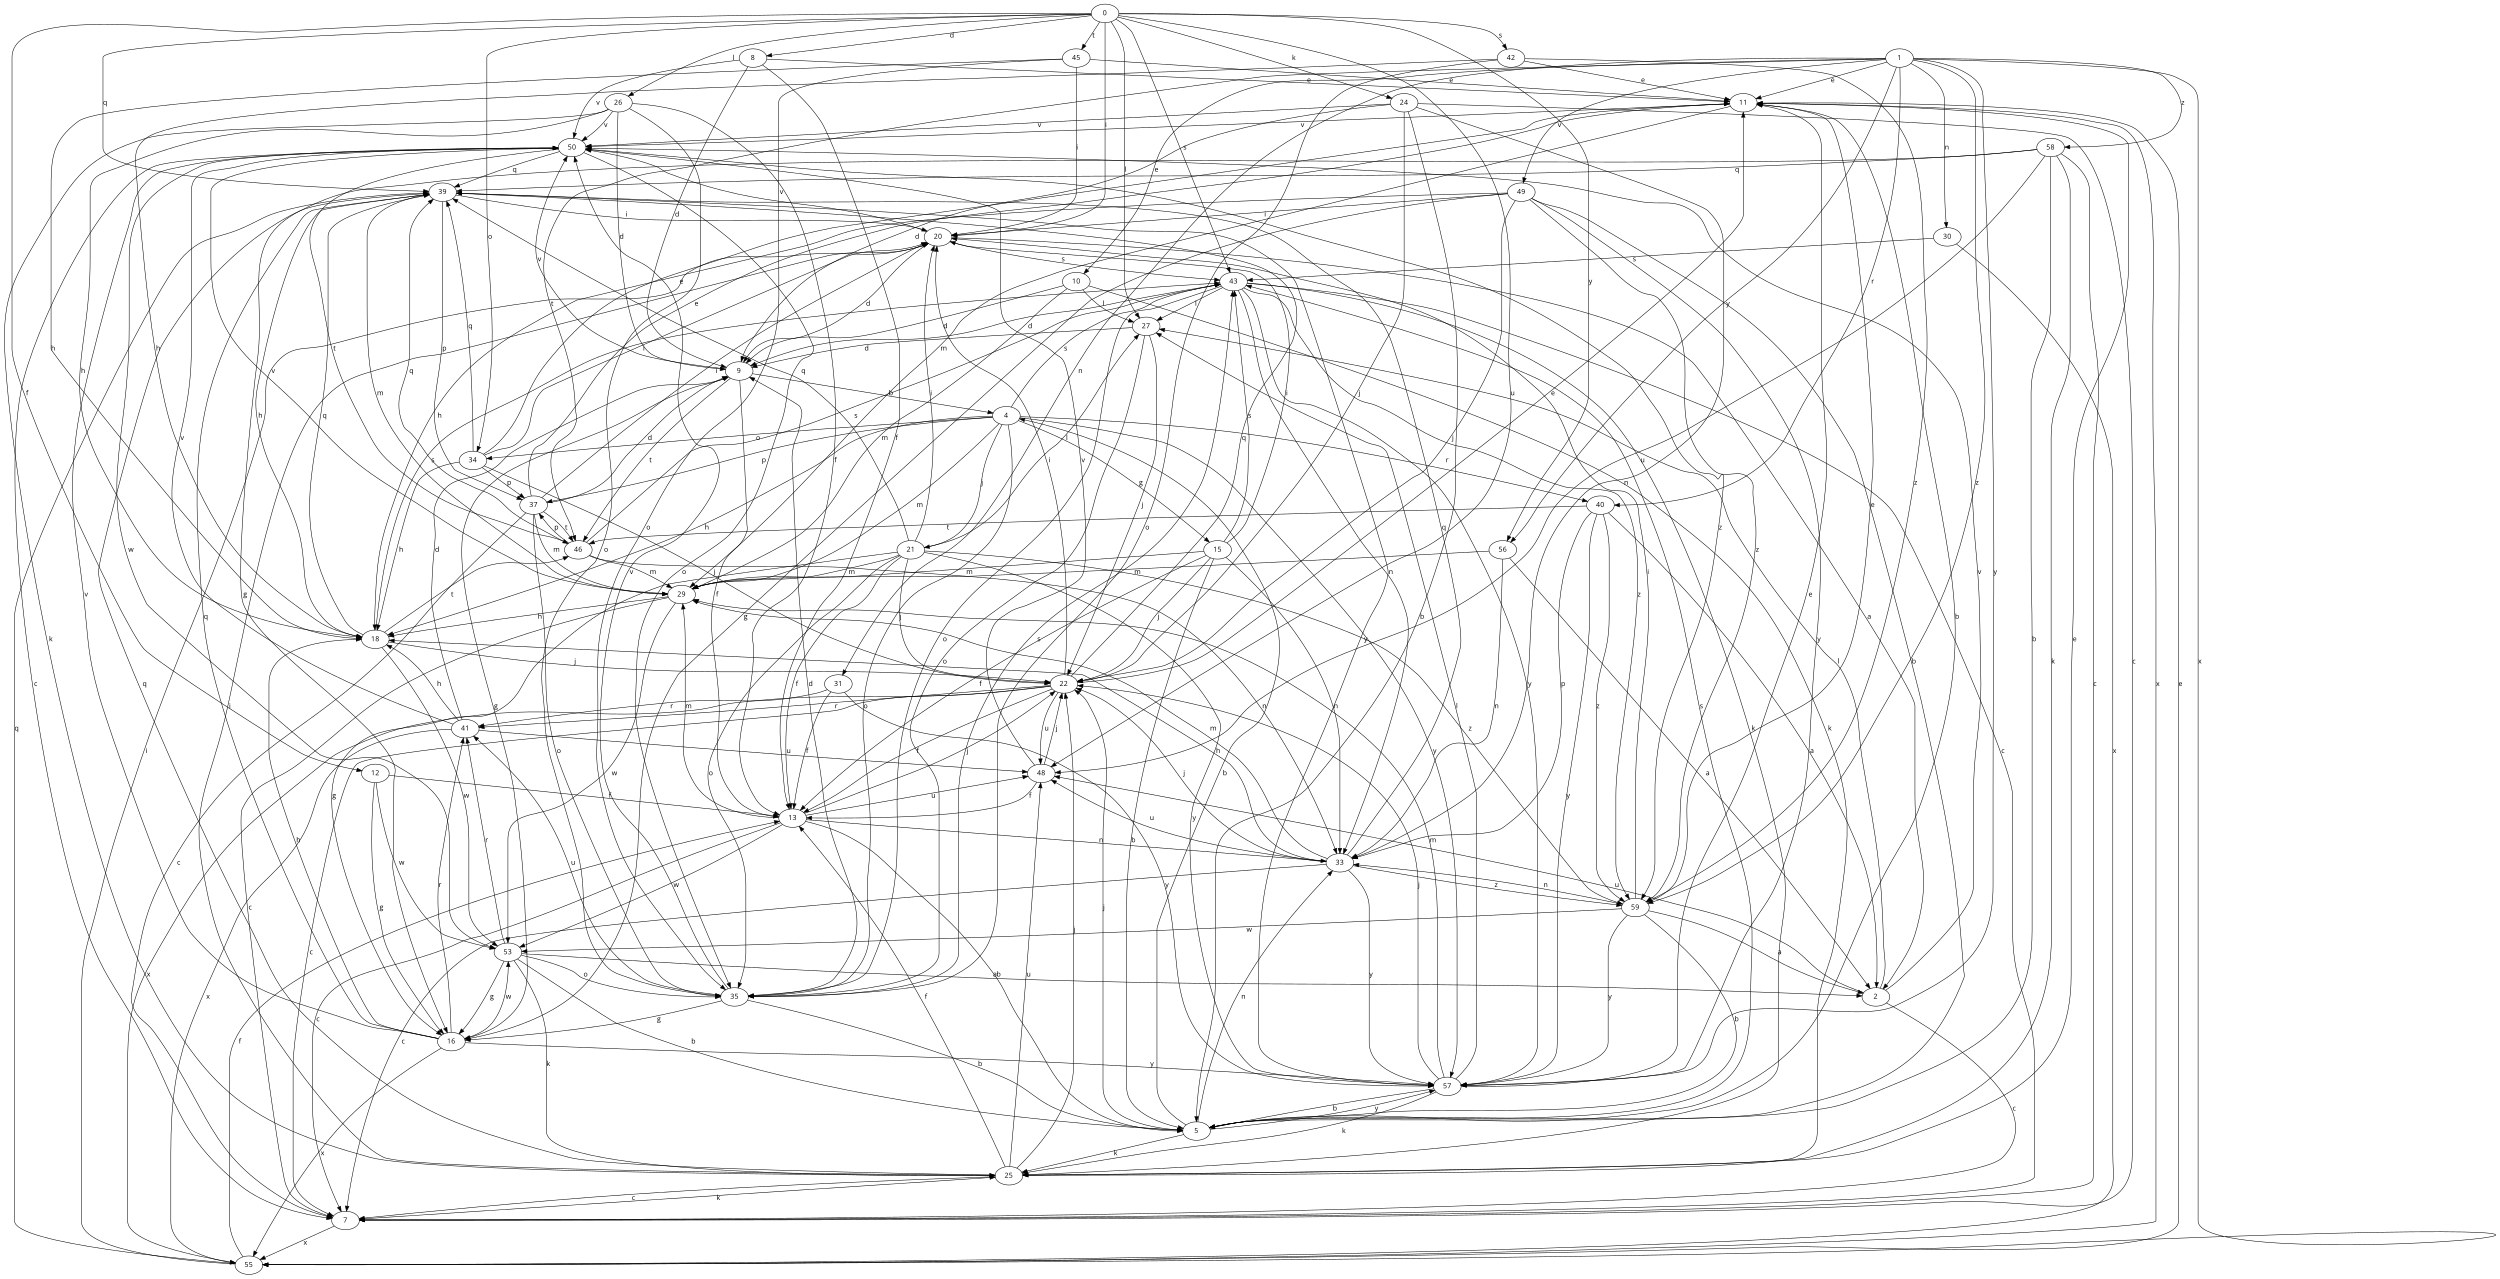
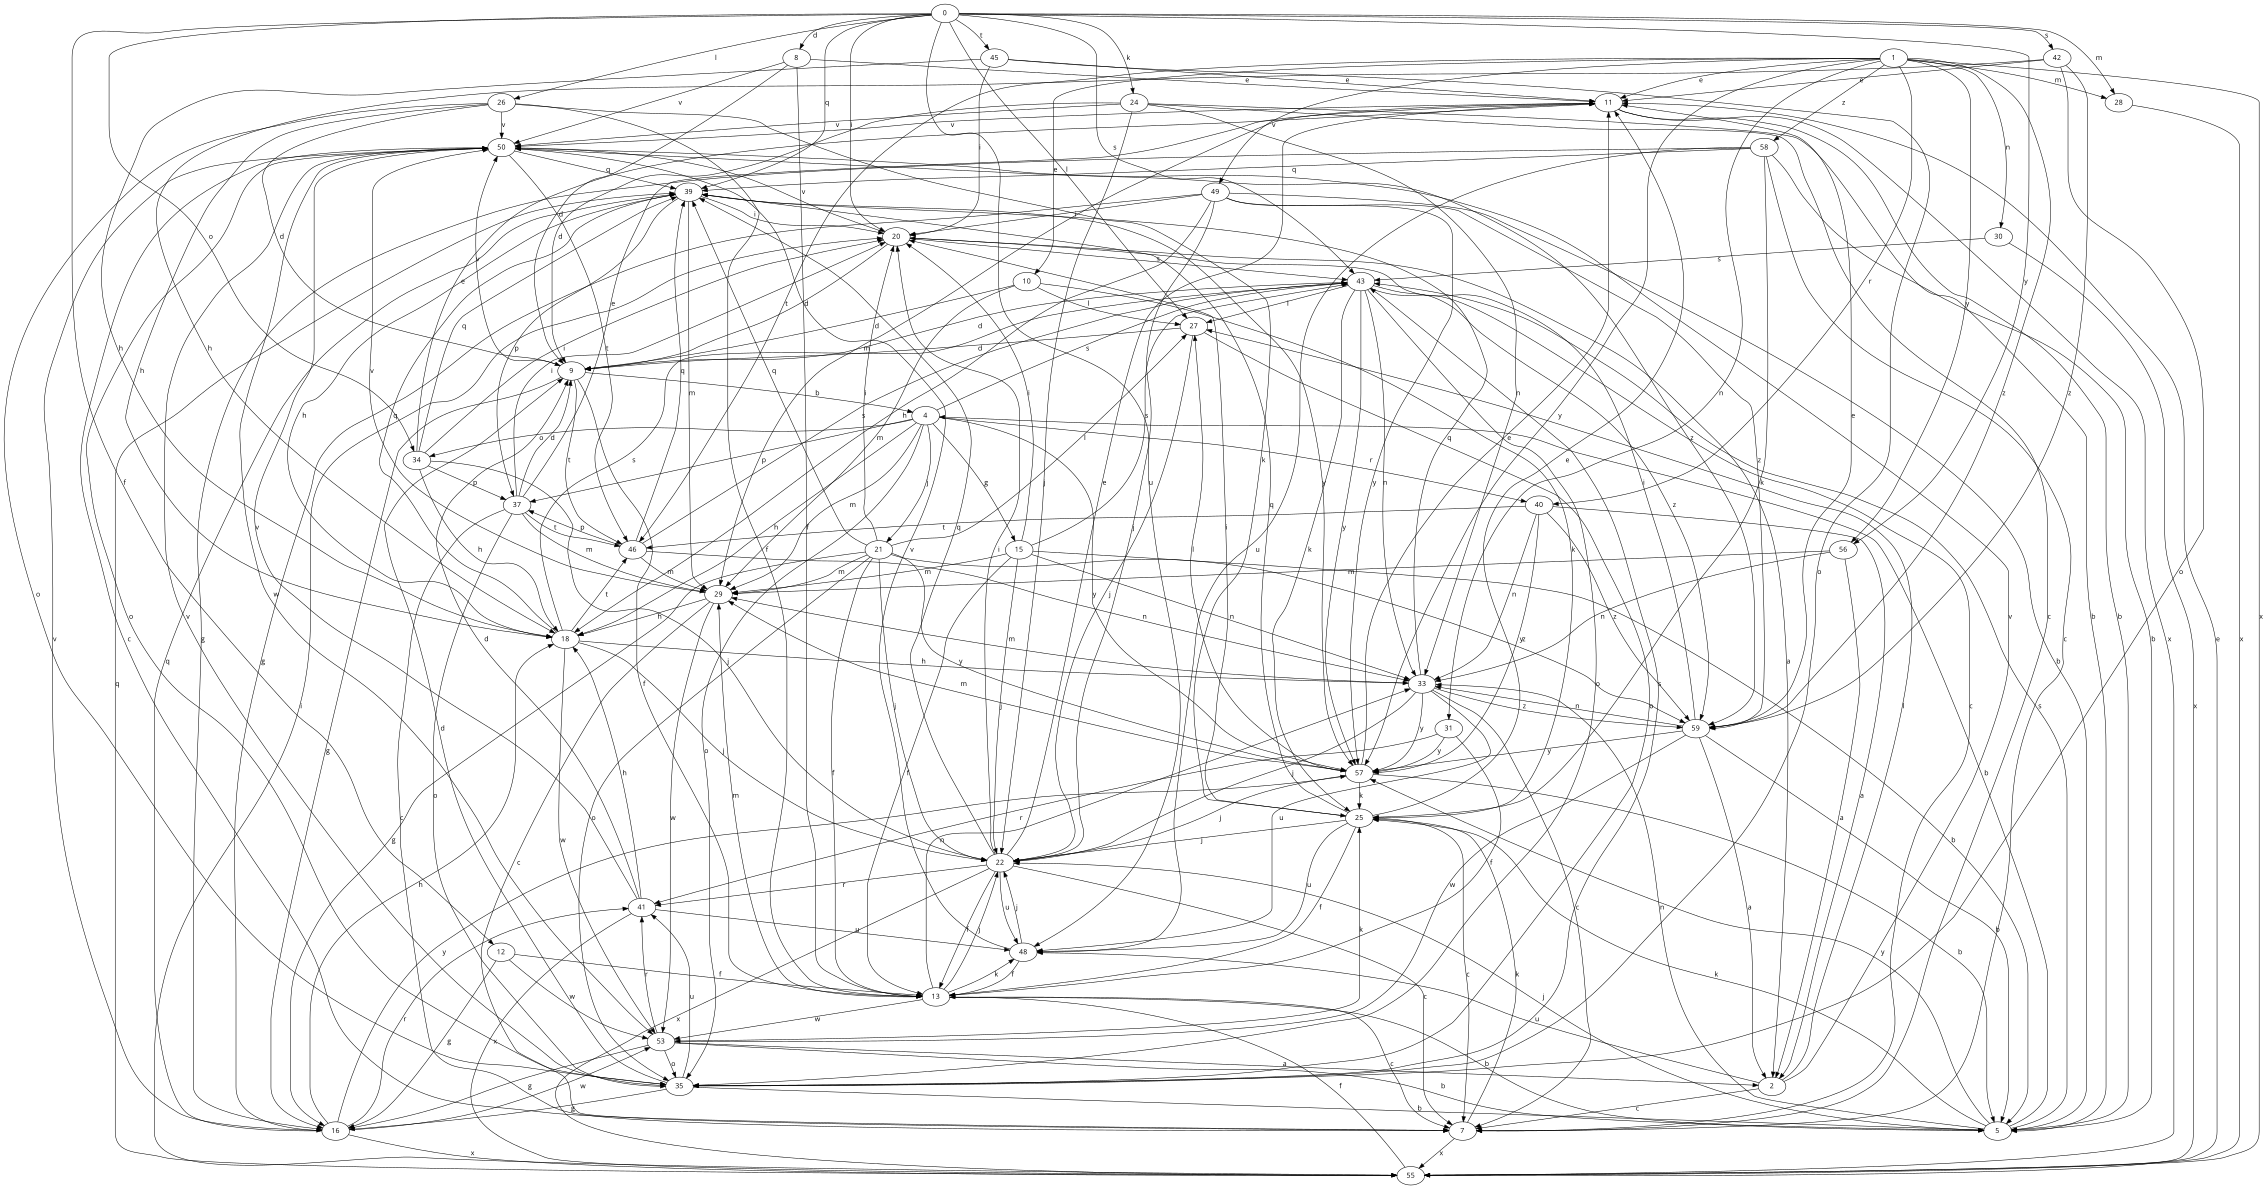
node "28": added
edge "33" -> "18": reversed
edge "40" -> "33": label "p" -> "n"
edge "13" -> "48": label "u" -> "k"
